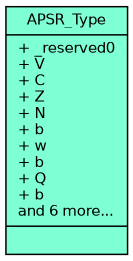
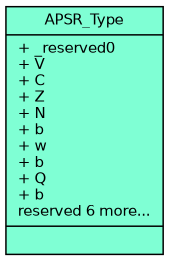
node "APSR_Type": text "and 6 more..." -> "reserved 6 more..."
